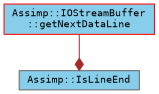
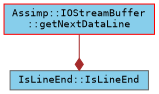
node "Assimp::IsLineEnd": label "Assimp::IsLineEnd" -> "IsLineEnd::IsLineEnd"
